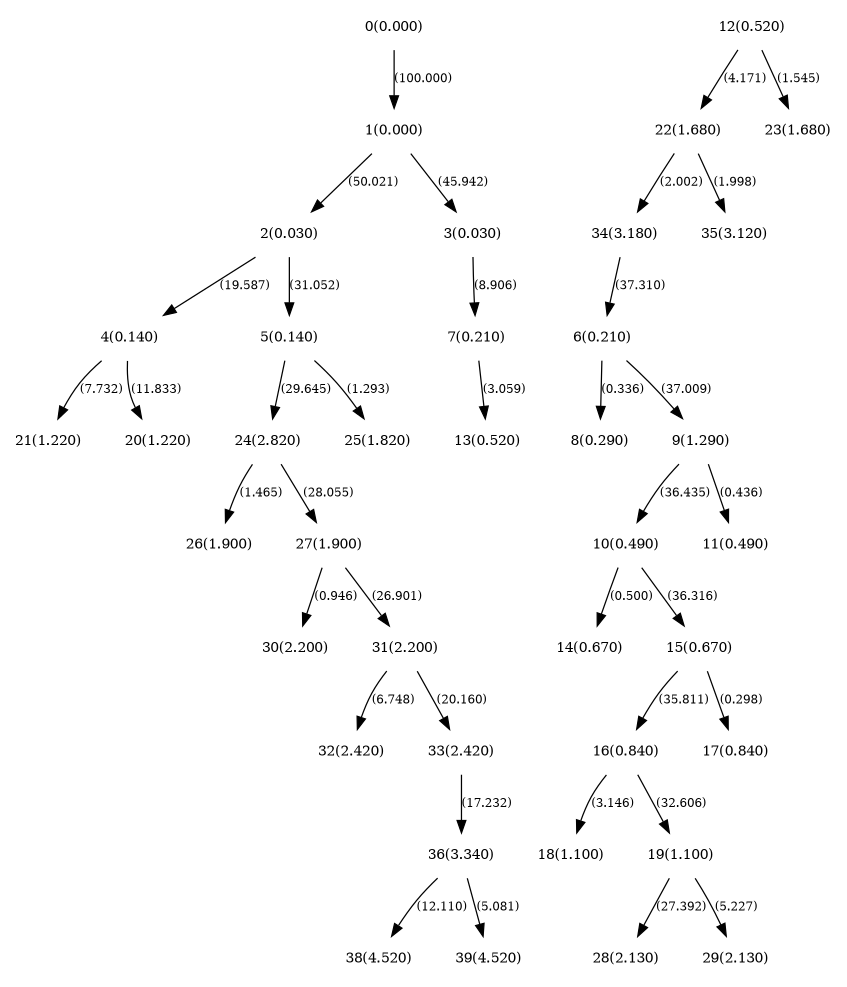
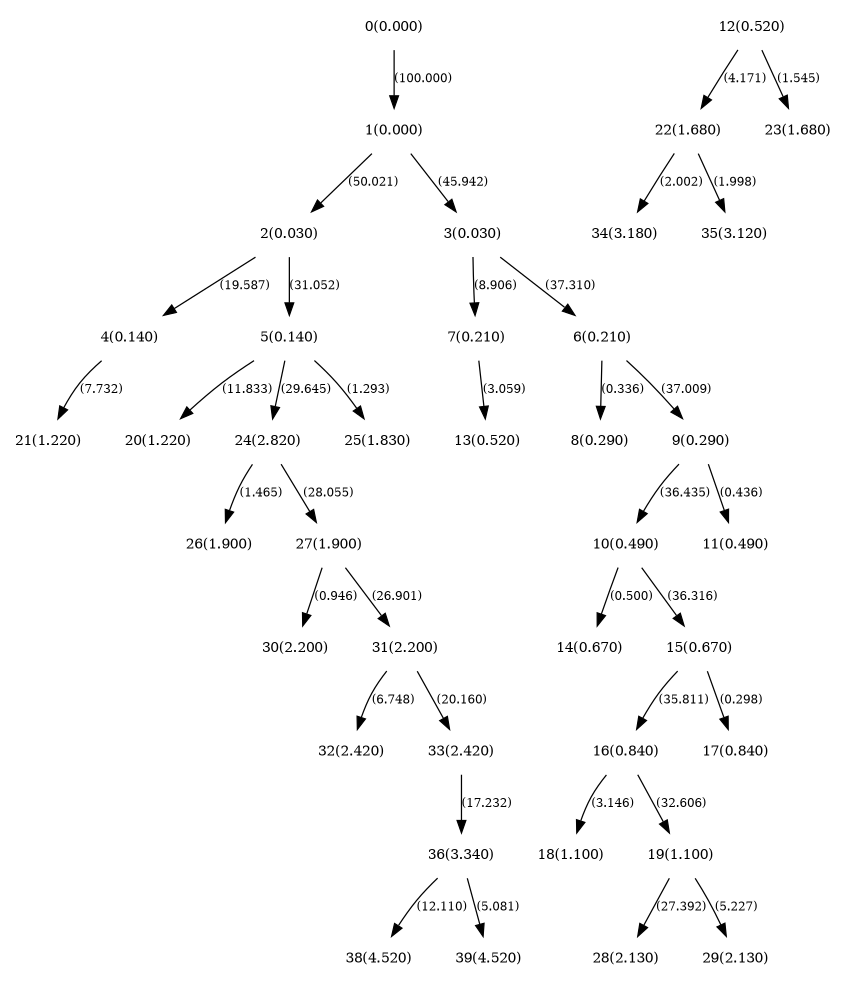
edge "34(3.180)" -> "6(0.210)": now "3(0.030)" -> "6(0.210)"
edge "4(0.140)" -> "20(1.220)": now "5(0.140)" -> "20(1.220)"
node "25(1.820)": label "25(1.820)" -> "25(1.830)"
node "9(1.290)": label "9(1.290)" -> "9(0.290)"
